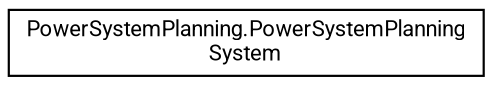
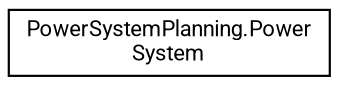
node "PowerSystemPlanning.PowerSystemPlanning System": label "PowerSystemPlanning.PowerSystemPlanning System" -> "PowerSystemPlanning.Power System"
